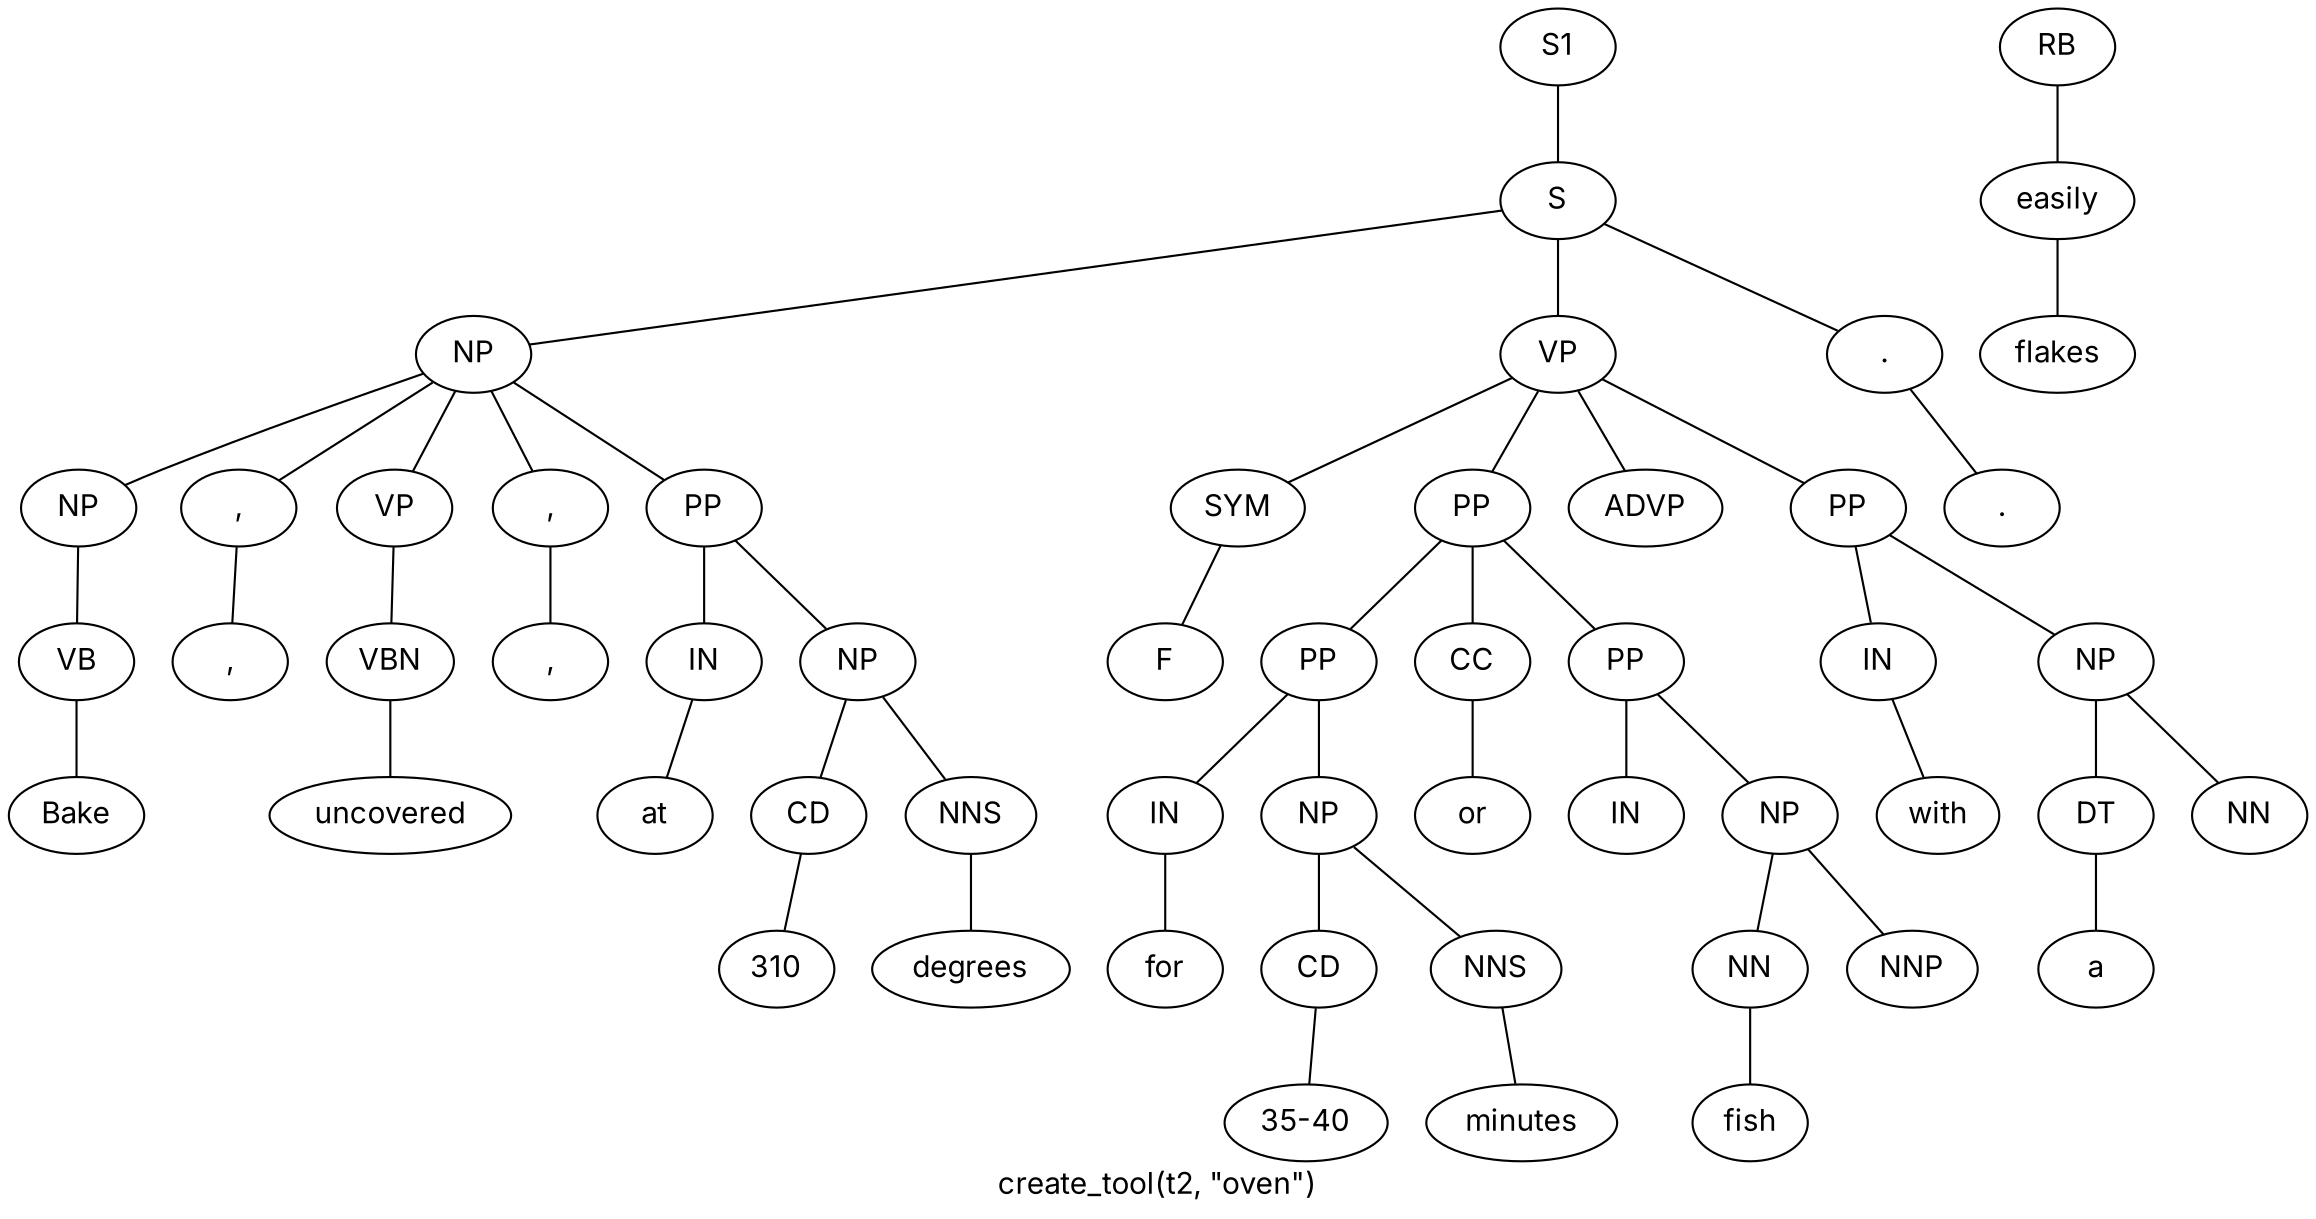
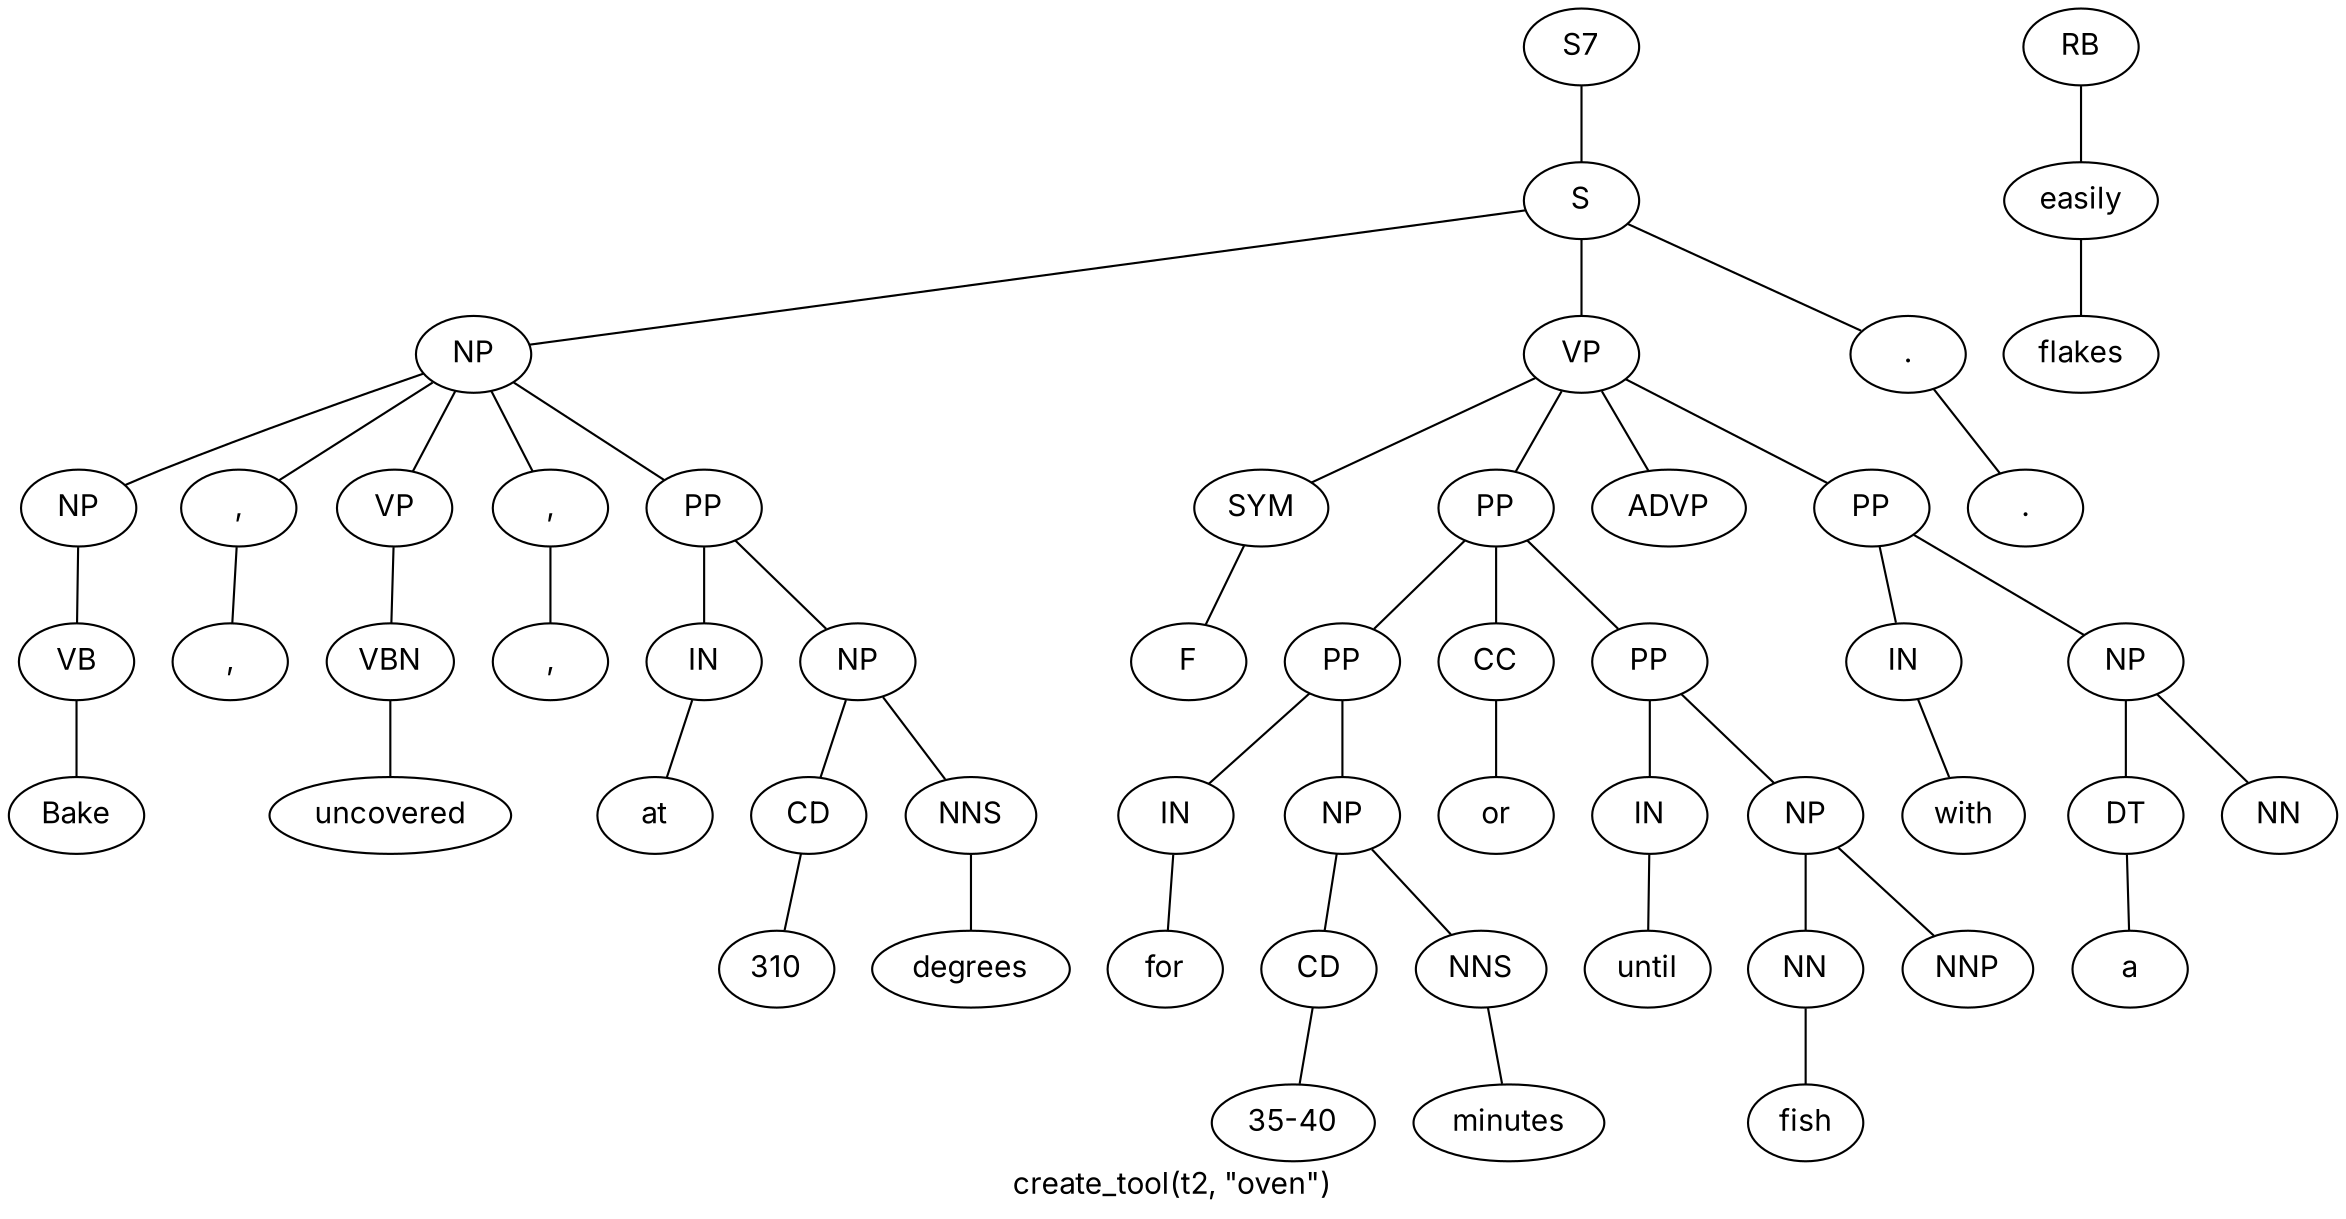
node "S1": label "S1" -> "S7"
node "until": added
